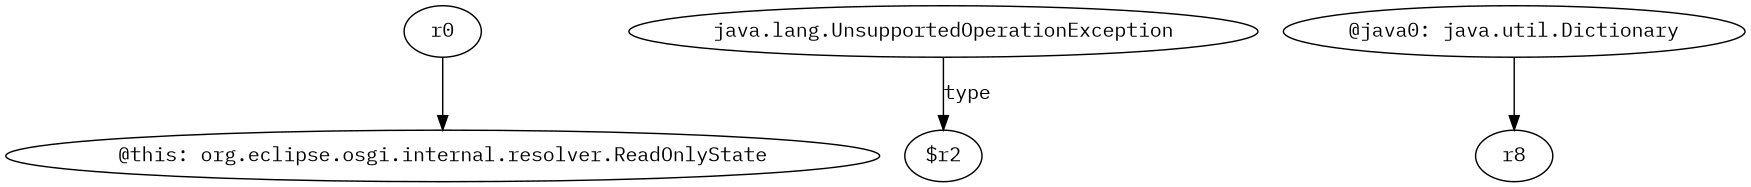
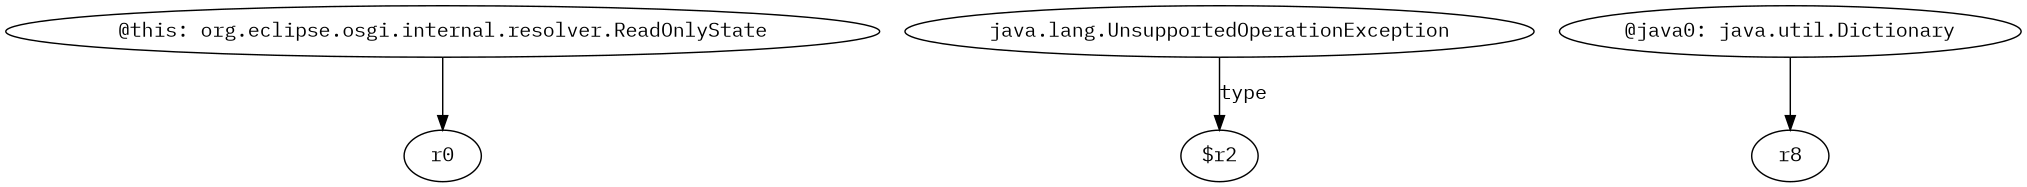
edge "r0" -> "@this: org.eclipse.osgi.internal.resolver.ReadOnlyState": reversed
